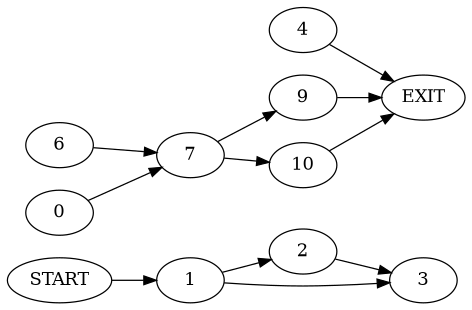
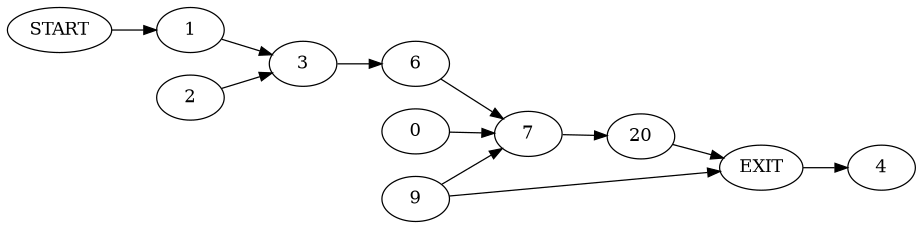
edge "4" -> "EXIT": reversed
edge "3" -> "6": added
edge "7" -> "9": reversed
node "10": label "10" -> "20"
edge "1" -> "2": removed
